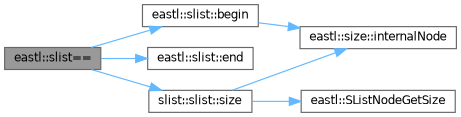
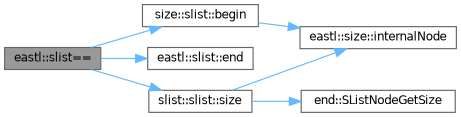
node "eastl::slist::begin": label "eastl::slist::begin" -> "size::slist::begin"
node "eastl::SListNodeGetSize": label "eastl::SListNodeGetSize" -> "end::SListNodeGetSize"
